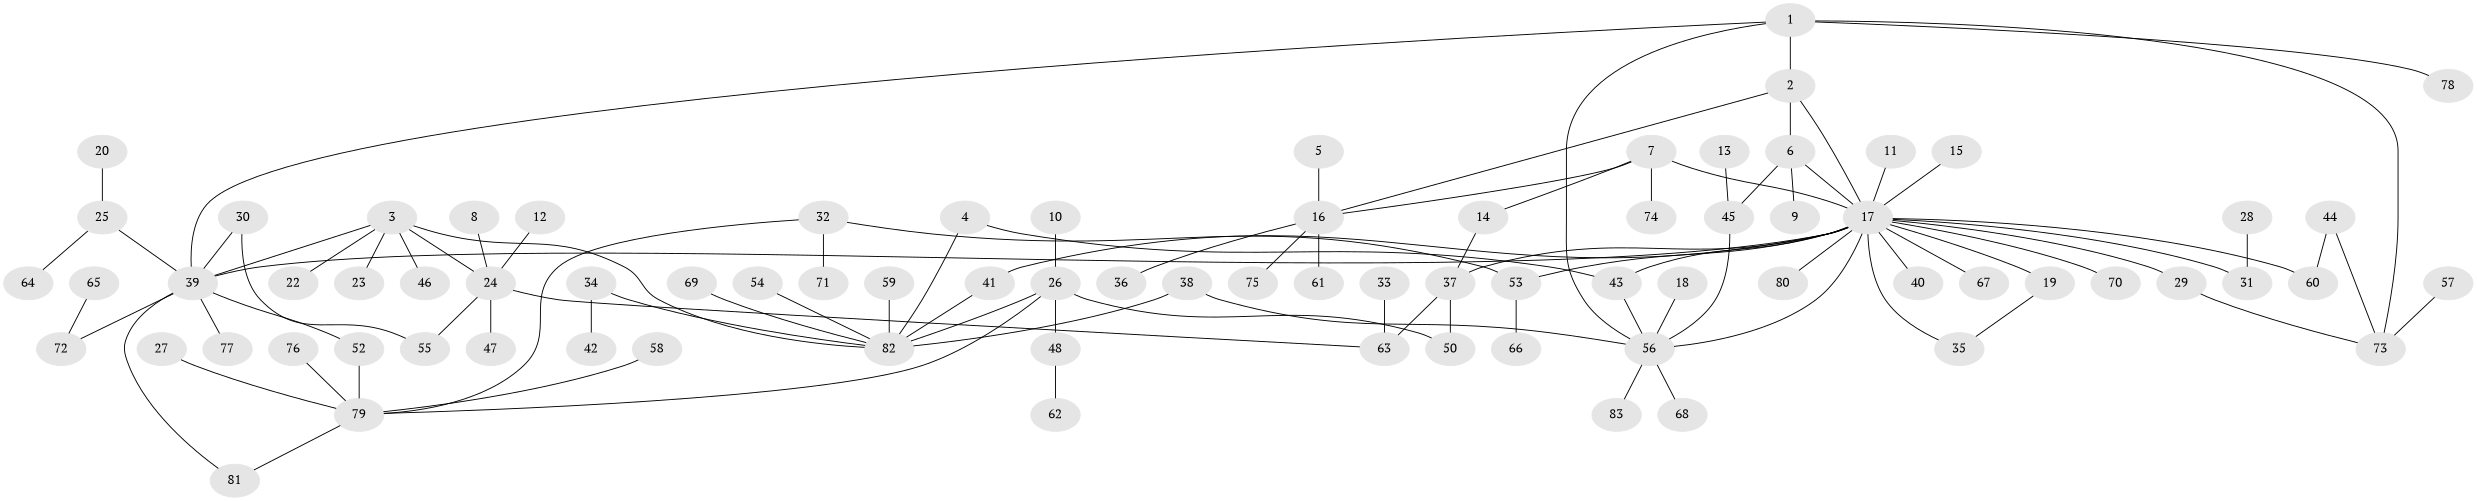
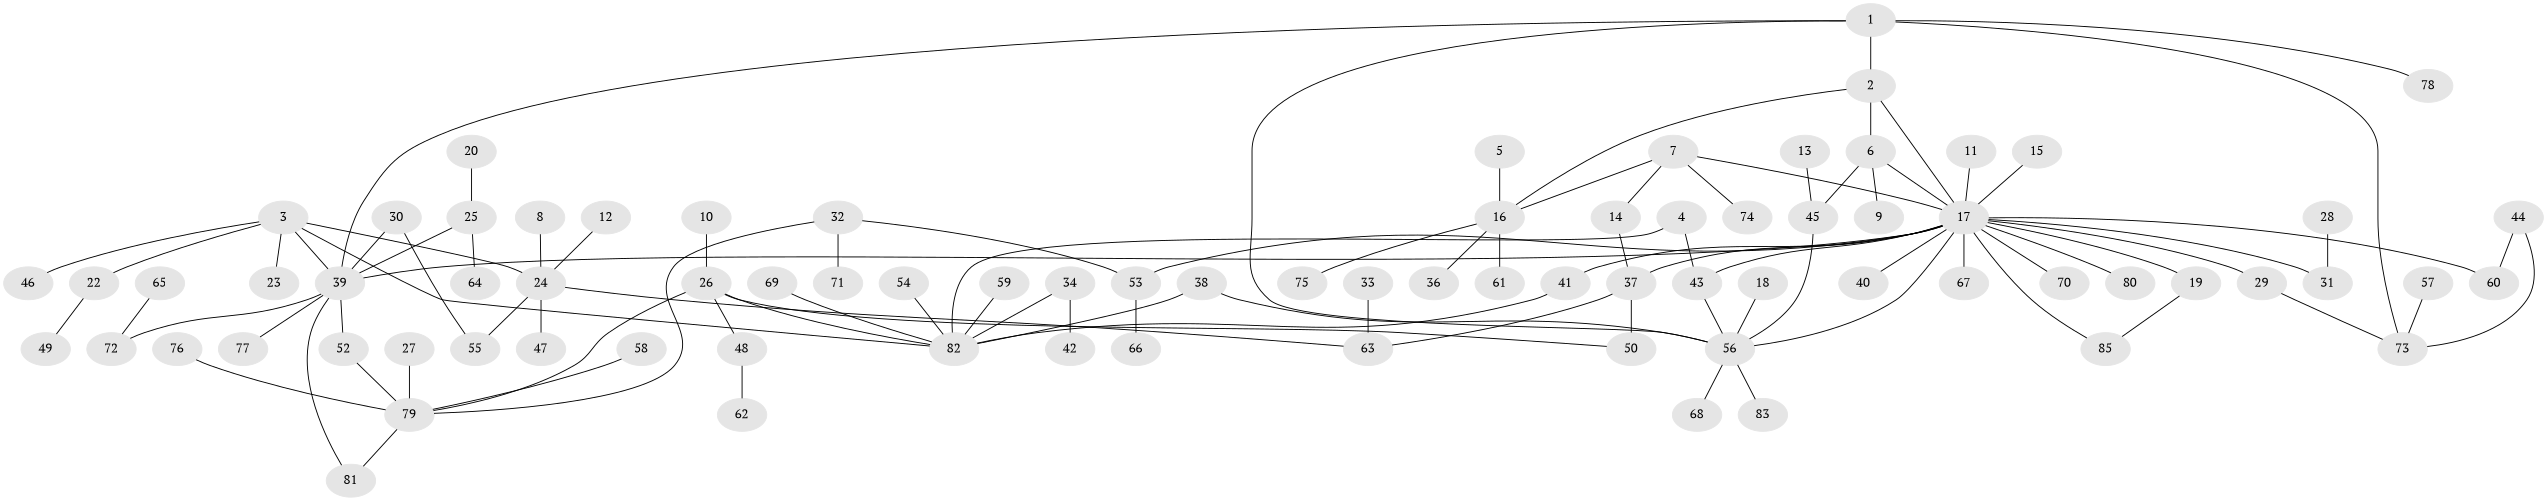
node "49": added
node "35": label "35" -> "85"
